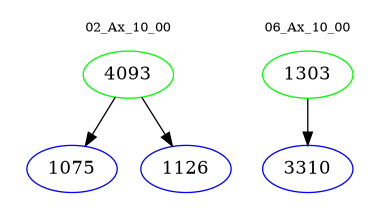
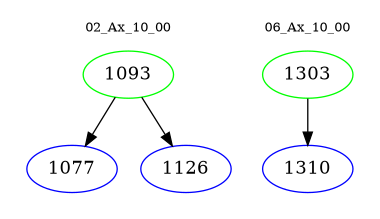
node "4093": label "4093" -> "1093"
node "1075": label "1075" -> "1077"
node "3310": label "3310" -> "1310"
